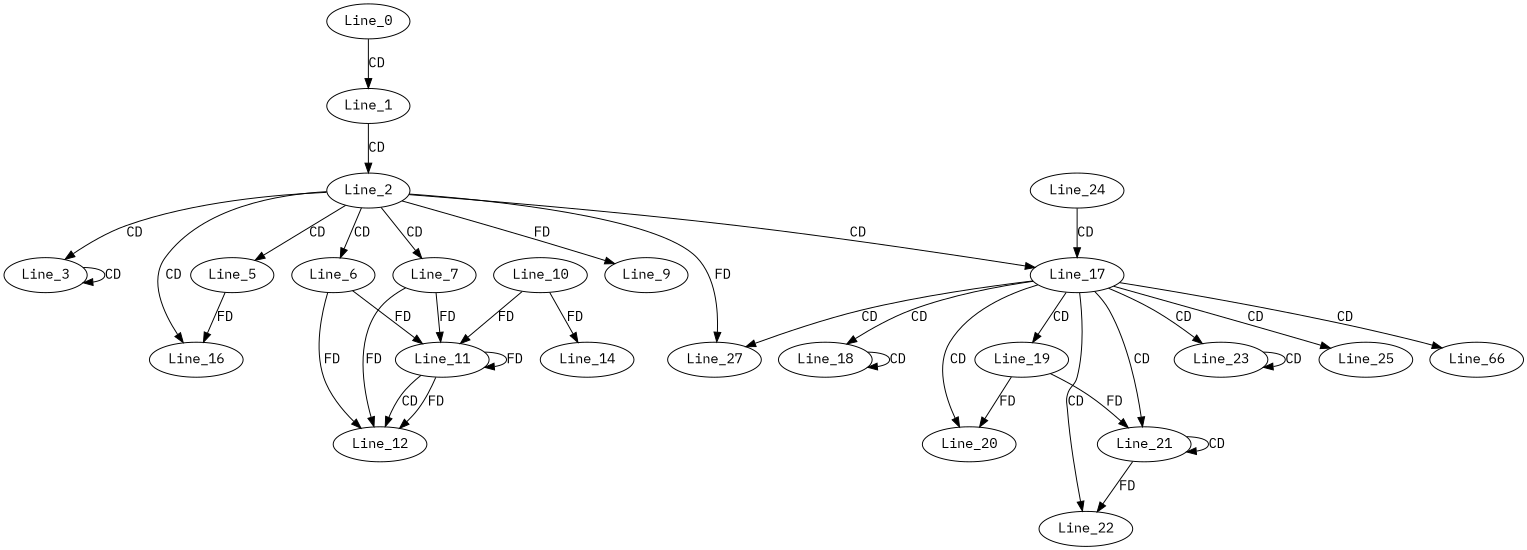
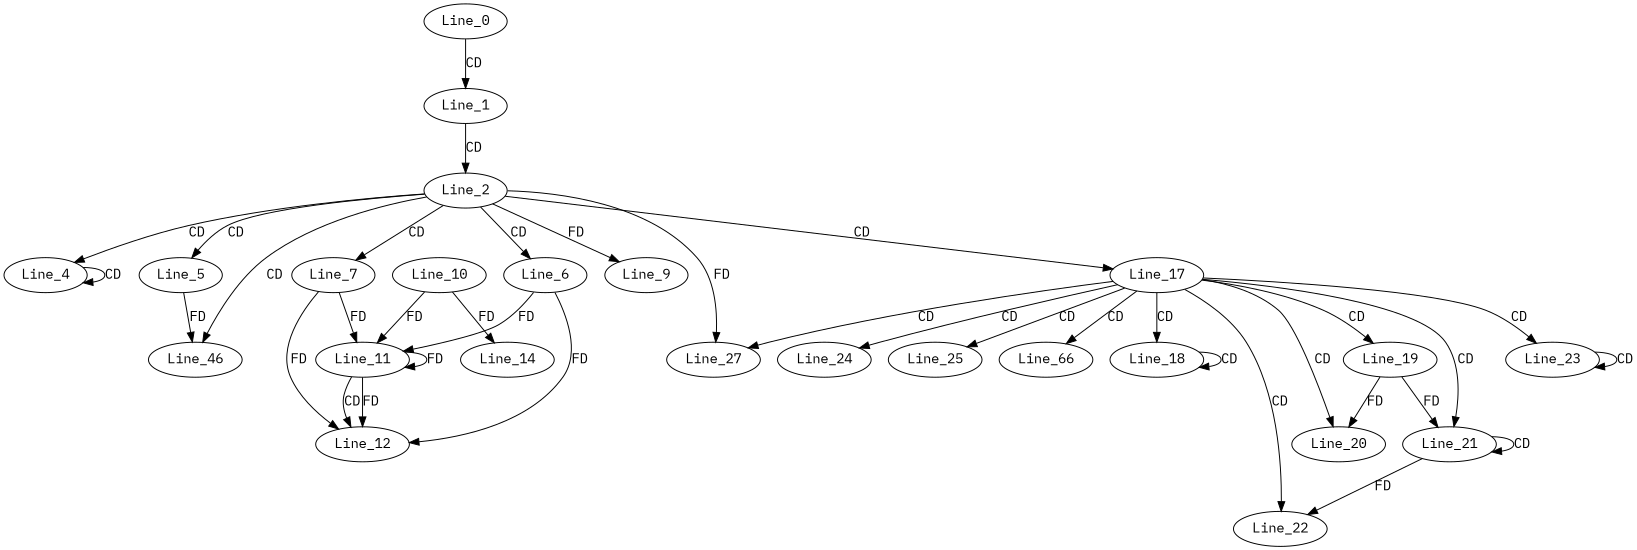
edge "Line_24" -> "Line_17": reversed
node "Line_3": label "Line_3" -> "Line_4"
node "Line_16": label "Line_16" -> "Line_46"
